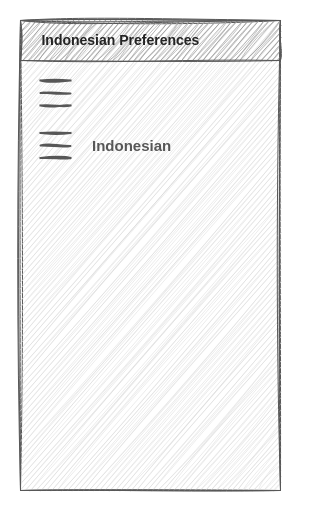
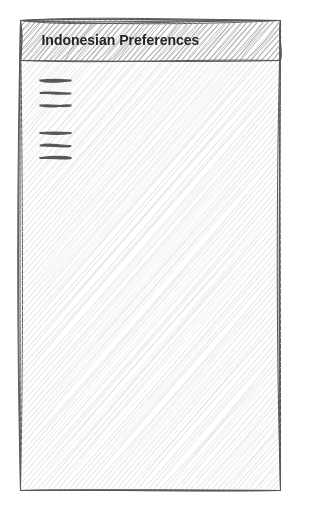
node "Indonesian": removed
